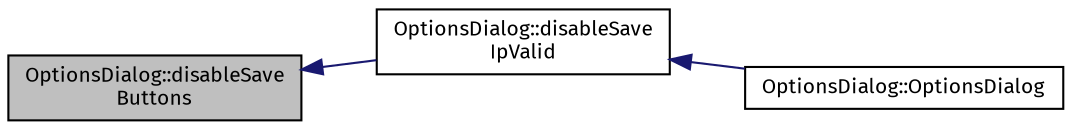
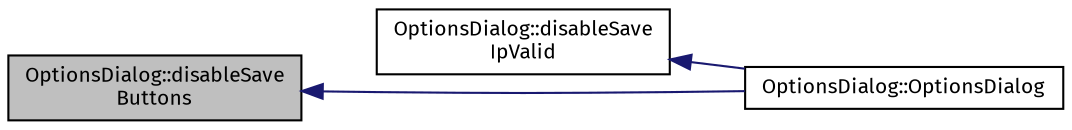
edge "OptionsDialog::disableSave IpValid" -> "OptionsDialog::disableSave Buttons": now "OptionsDialog::OptionsDialog" -> "OptionsDialog::disableSave Buttons"
